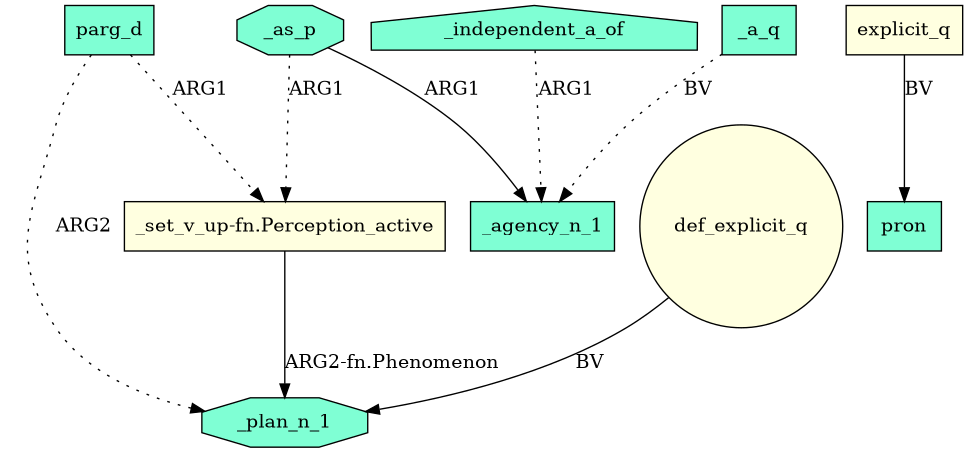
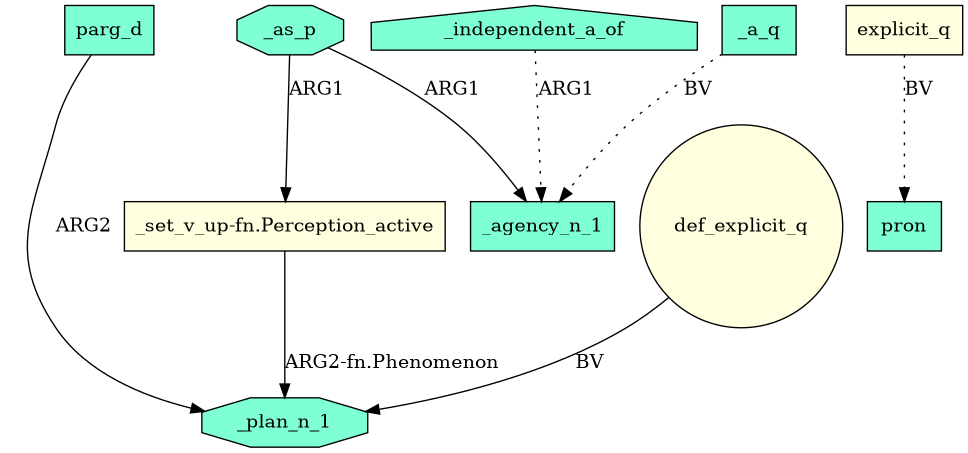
edge "_as_p" -> "_set_v_up-fn.Perception_active": style dotted -> solid
edge "explicit_q" -> "pron": style solid -> dotted
edge "parg_d" -> "_set_v_up-fn.Perception_active": removed, label "ARG1"
edge "parg_d" -> "_plan_n_1": style dotted -> solid
